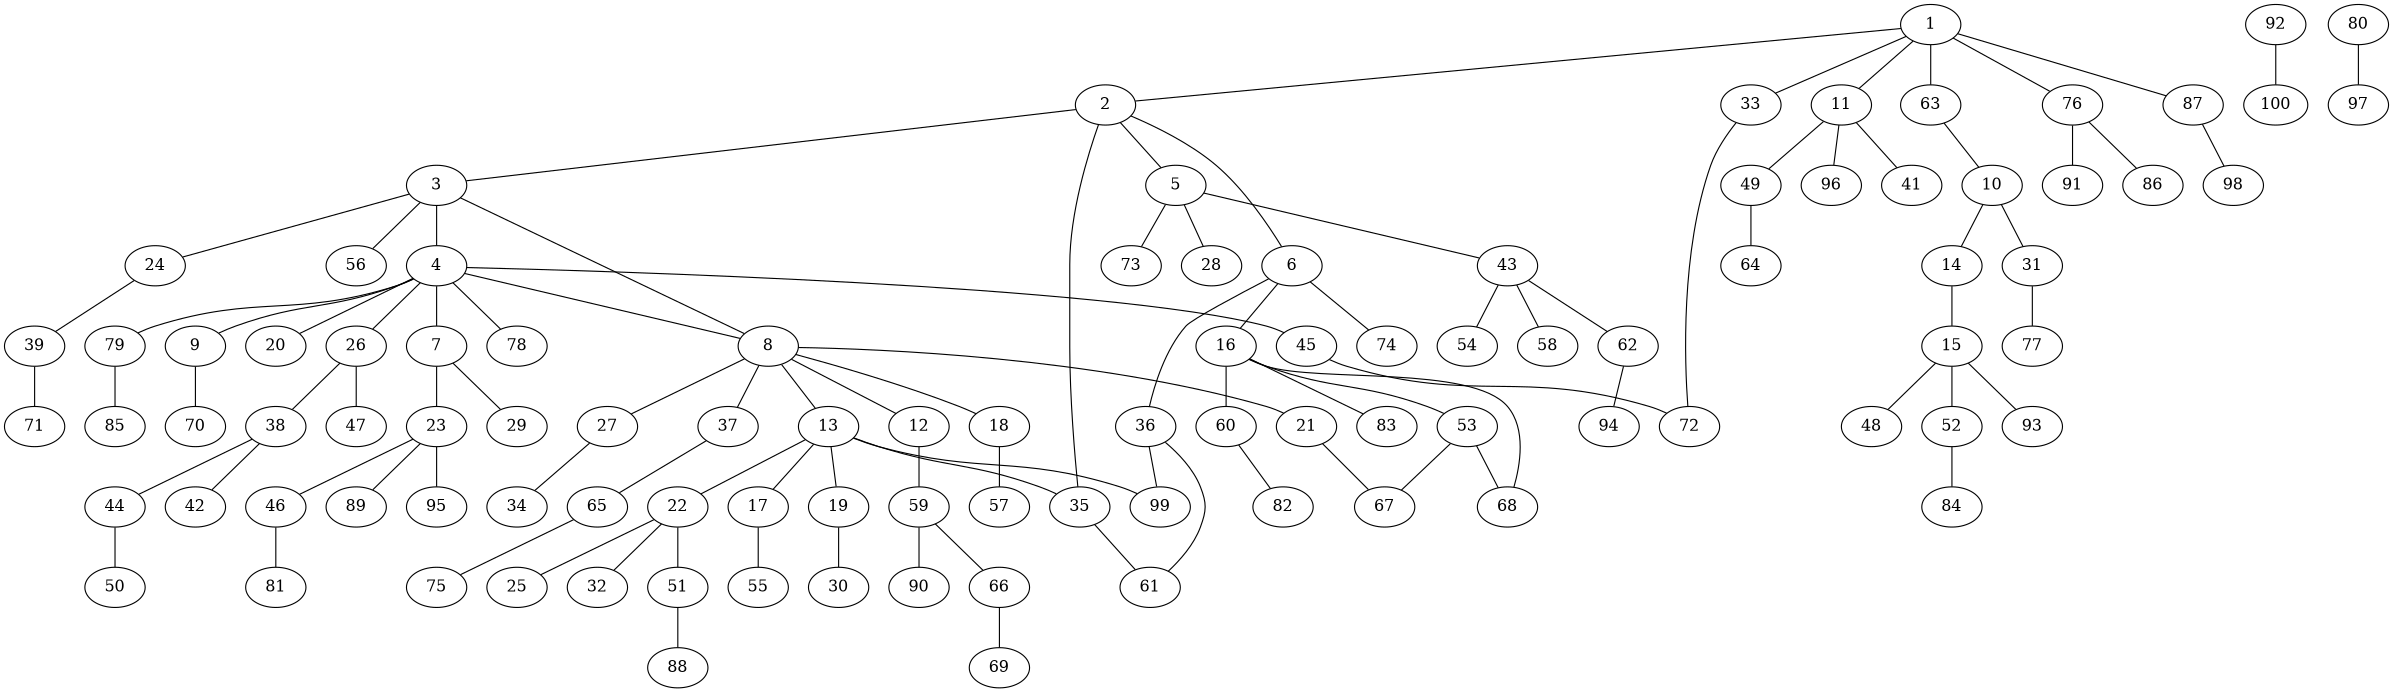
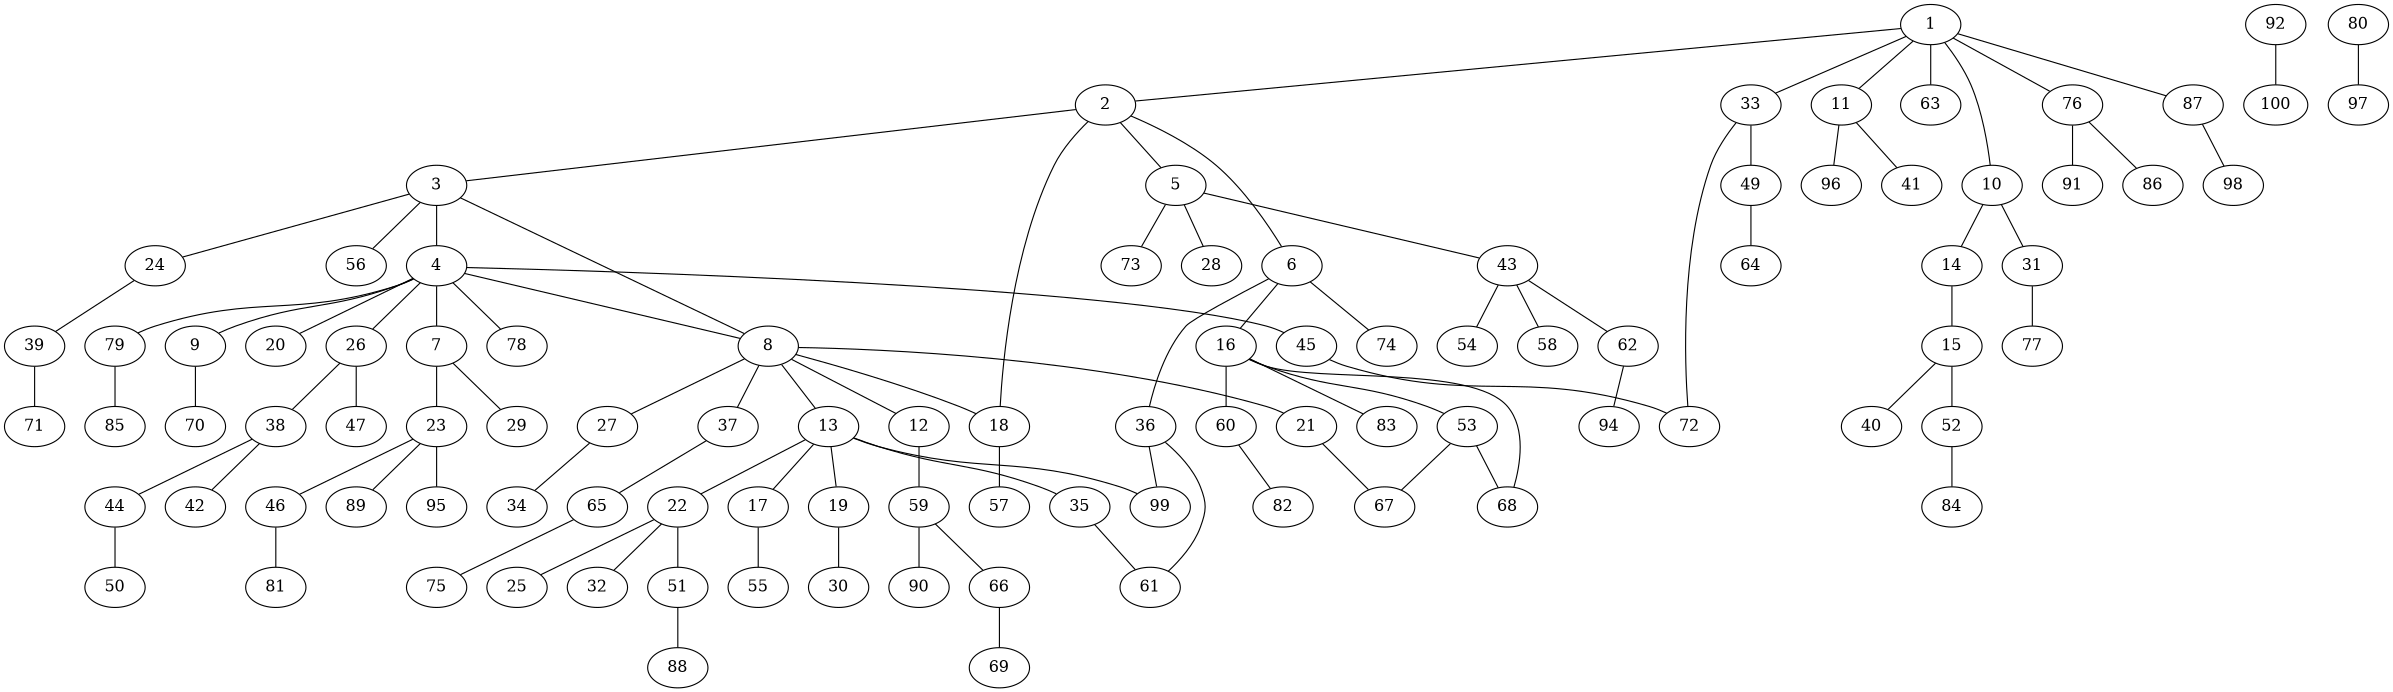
edge "11" -- "49": now "33" -- "49"
edge "63" -- "10": now "1" -- "10"
edge "2" -- "35": now "2" -- "18"
node "48": label "48" -> "40"
node "93": removed
